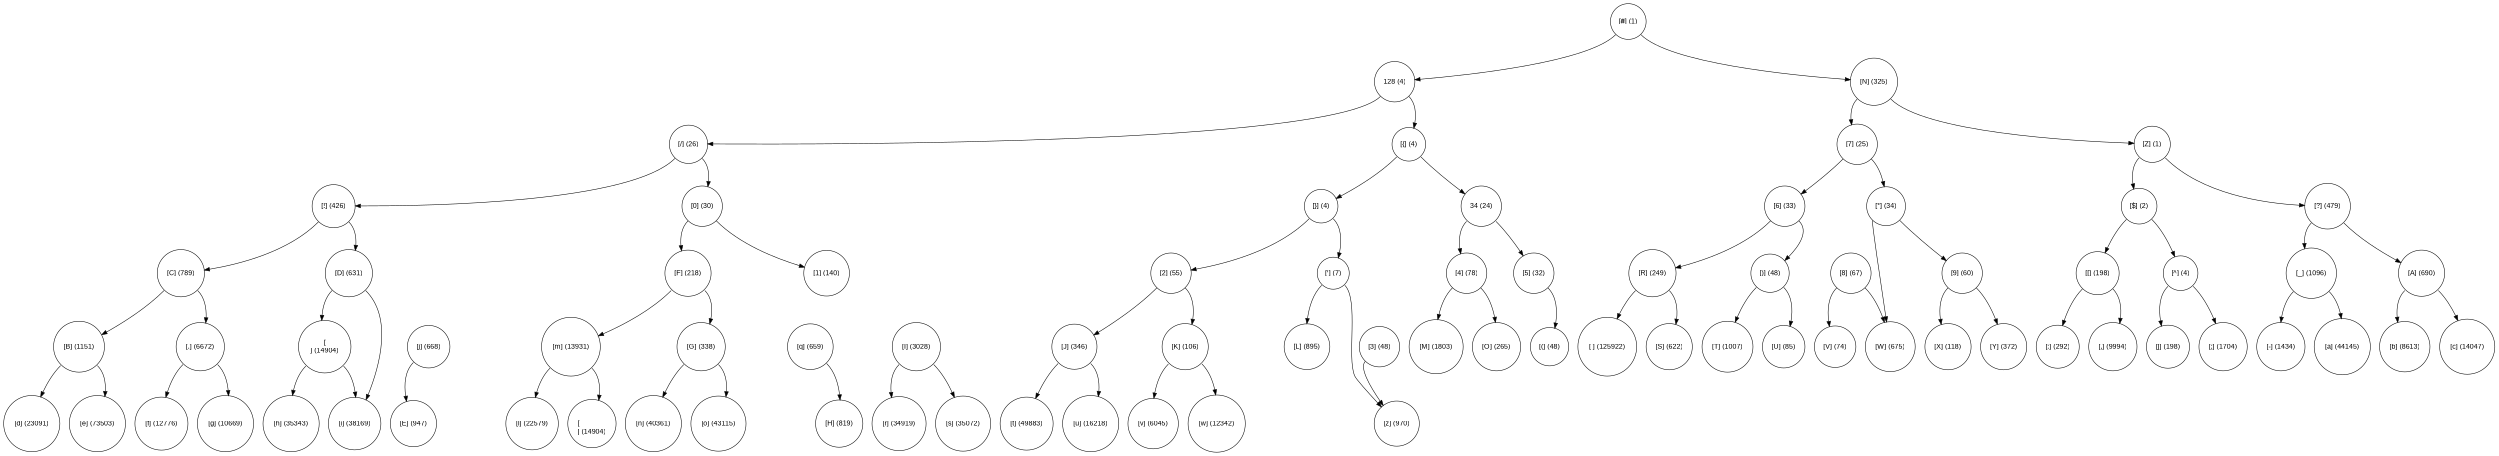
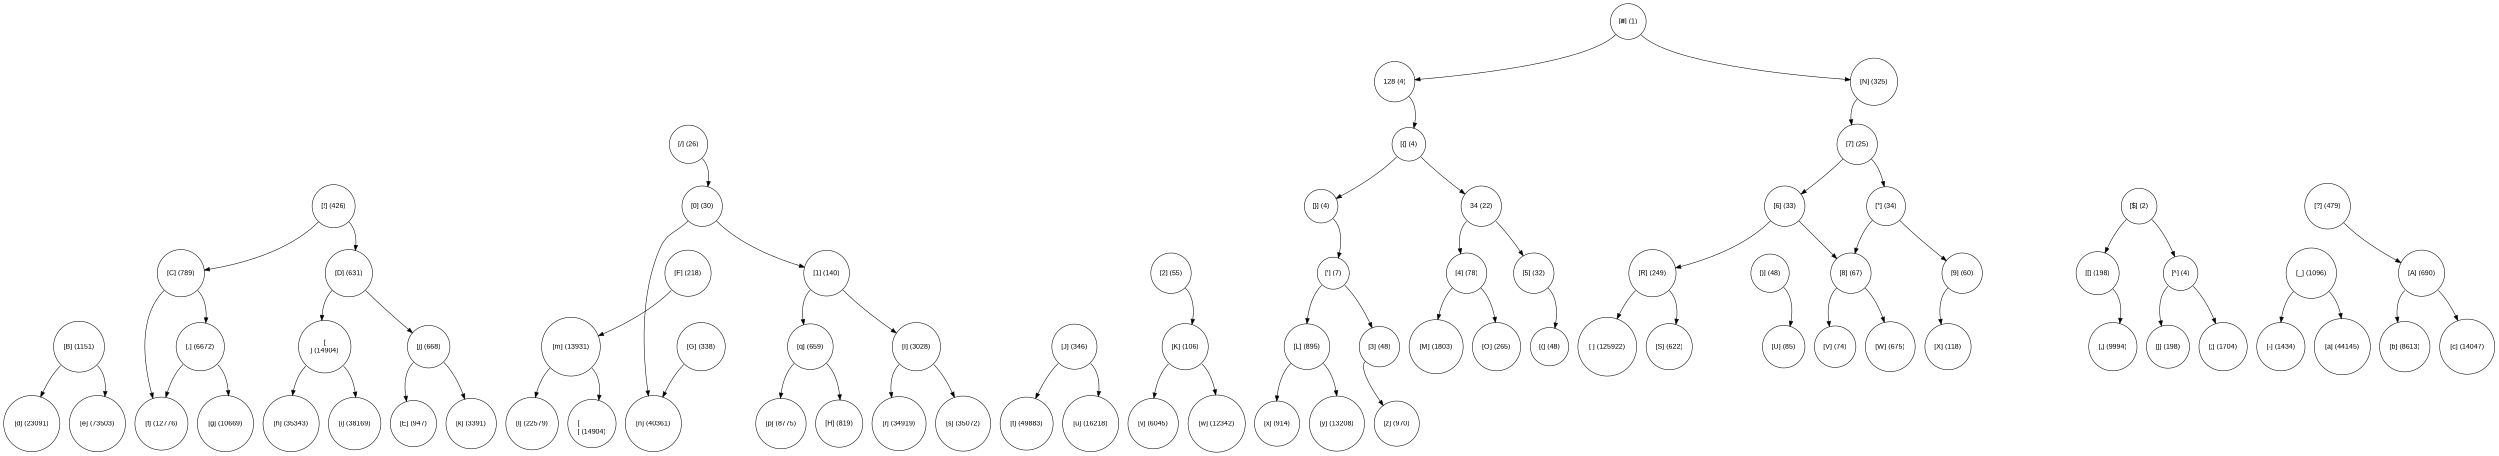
edge "128 (4)" -> "[/] (26)": removed
node "[Z] (1)": removed
edge "[/] (26)" -> "[!] (426)": removed
node "34 (24)": label "34 (24)" -> "34 (22)"
edge "[0] (30)" -> "[F] (218)": now "[0] (30)" -> "[n] (40361)"
edge "[?] (479)" -> "[_] (1096)": removed
edge "[6] (33)" -> "[)] (48)": now "[6] (33)" -> "[8] (67)"
edge "[}] (4)" -> "[2] (55)": removed
edge "[*] (34)" -> "[W] (675)": now "[*] (34)" -> "[8] (67)"
edge "[F] (218)" -> "[G] (338)": removed
edge "[1] (140)" -> "[q] (659)": added
edge "[1] (140)" -> "[I] (3028)": added
edge "[2] (55)" -> "[J] (346)": removed
edge "[C] (789)" -> "[B] (1151)": now "[C] (789)" -> "[f] (12776)"
edge "[D] (631)" -> "[i] (38169)": now "[D] (631)" -> "[j] (668)"
node "[T] (1007)": removed
node "[Y] (372)": removed
node "[:] (292)": removed
edge "['] (7)" -> "[z] (970)": now "['] (7)" -> "[3] (48)"
node "[k] (3391)": added
node "[o] (43115)": removed
node "[p] (8775)": added
node "[x] (914)": added
node "[y] (13208)": added
